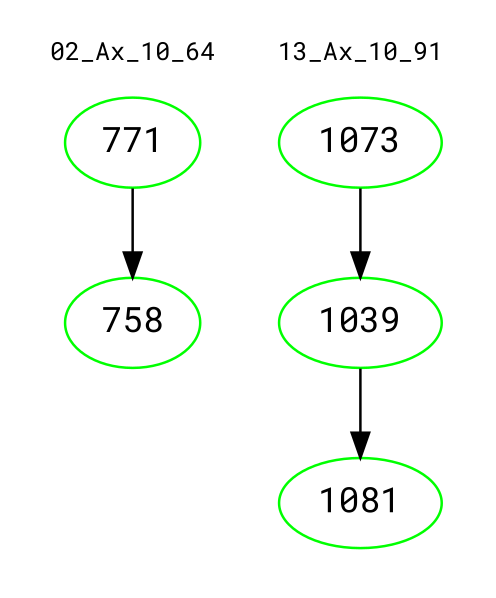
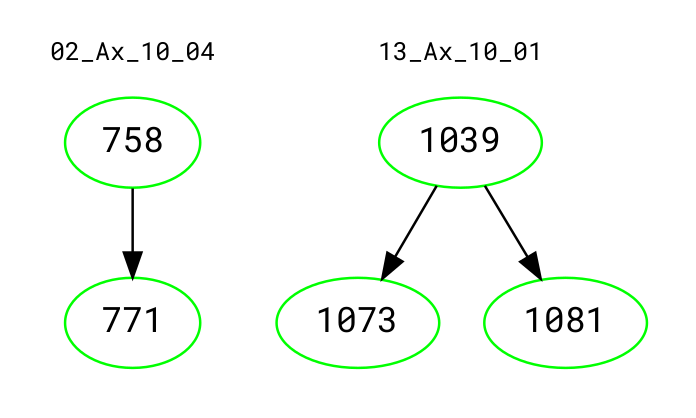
cluster "02_Ax_10_64": label "02_Ax_10_64" -> "02_Ax_10_04"
cluster "13_Ax_10_91": label "13_Ax_10_91" -> "13_Ax_10_01"
edge "771" -> "758": reversed
edge "1073" -> "1039": reversed
